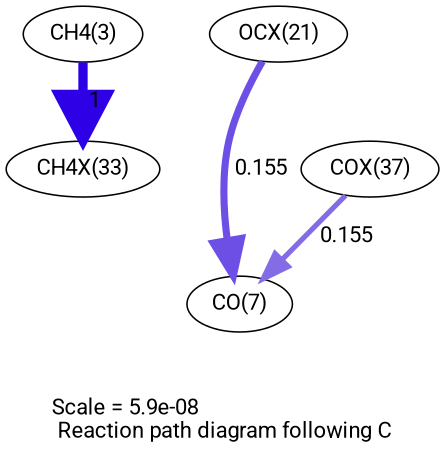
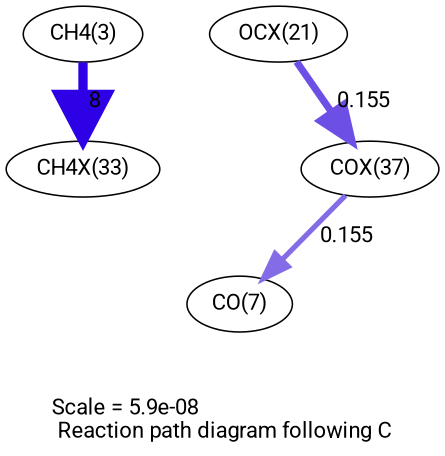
edge "CH4(3)" -> "CH4X(33)": label " 1" -> " 8"
edge "OCX(21)" -> "CO(7)": now "OCX(21)" -> "COX(37)"
